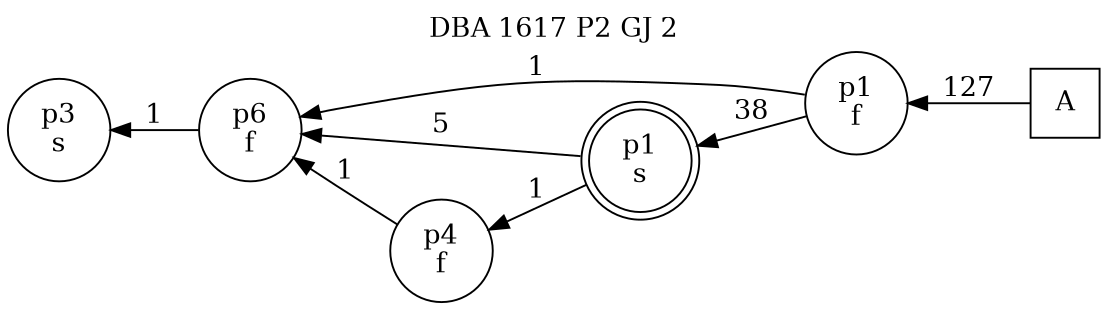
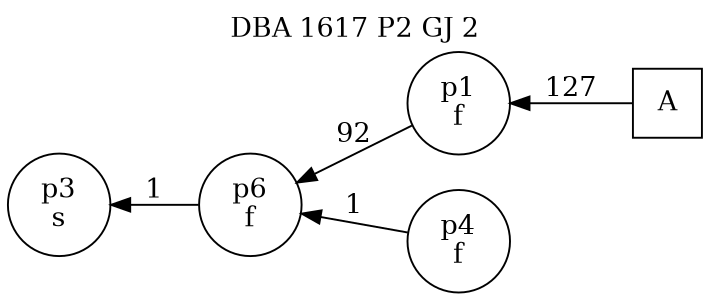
edge "p1 f" -> "p6 f": label "1" -> "92"
node "p1 s": removed
